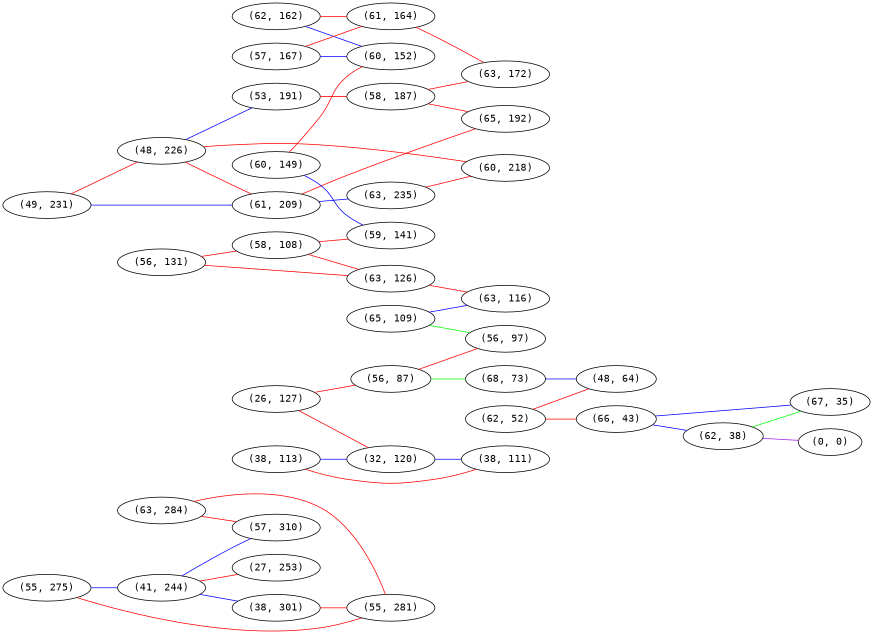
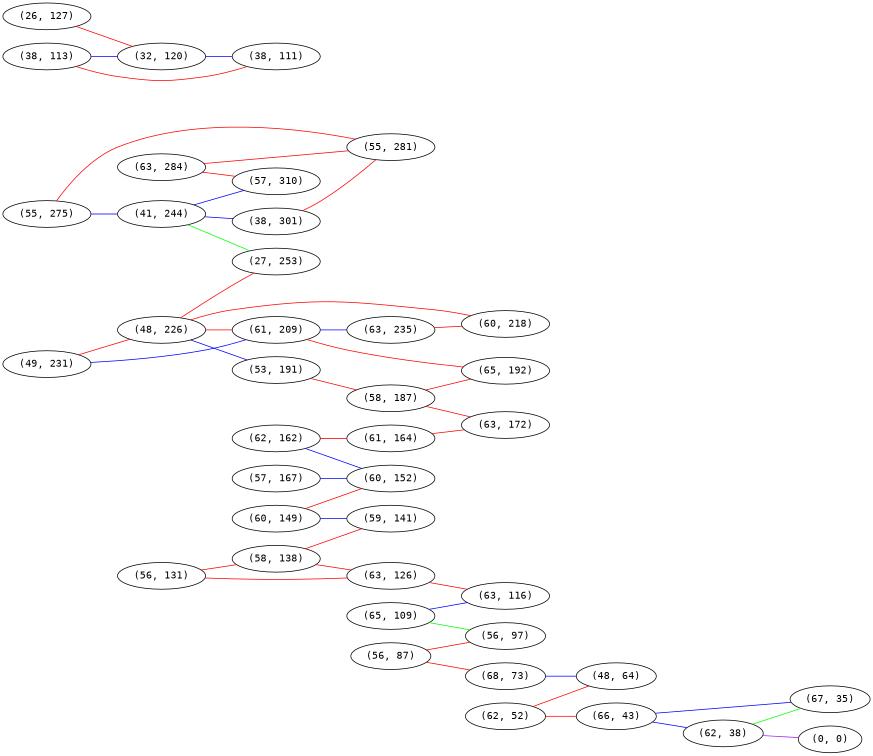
edge "(61, 164)" -- "(57, 167)": removed
node "(58, 108)": label "(58, 108)" -> "(58, 138)"
edge "(27, 253)" -- "(48, 226)": added
edge "(56, 87)" -- "(68, 73)": color green -> red
edge "(56, 87)" -- "(26, 127)": removed
edge "(27, 253)" -- "(41, 244)": color red -> green
